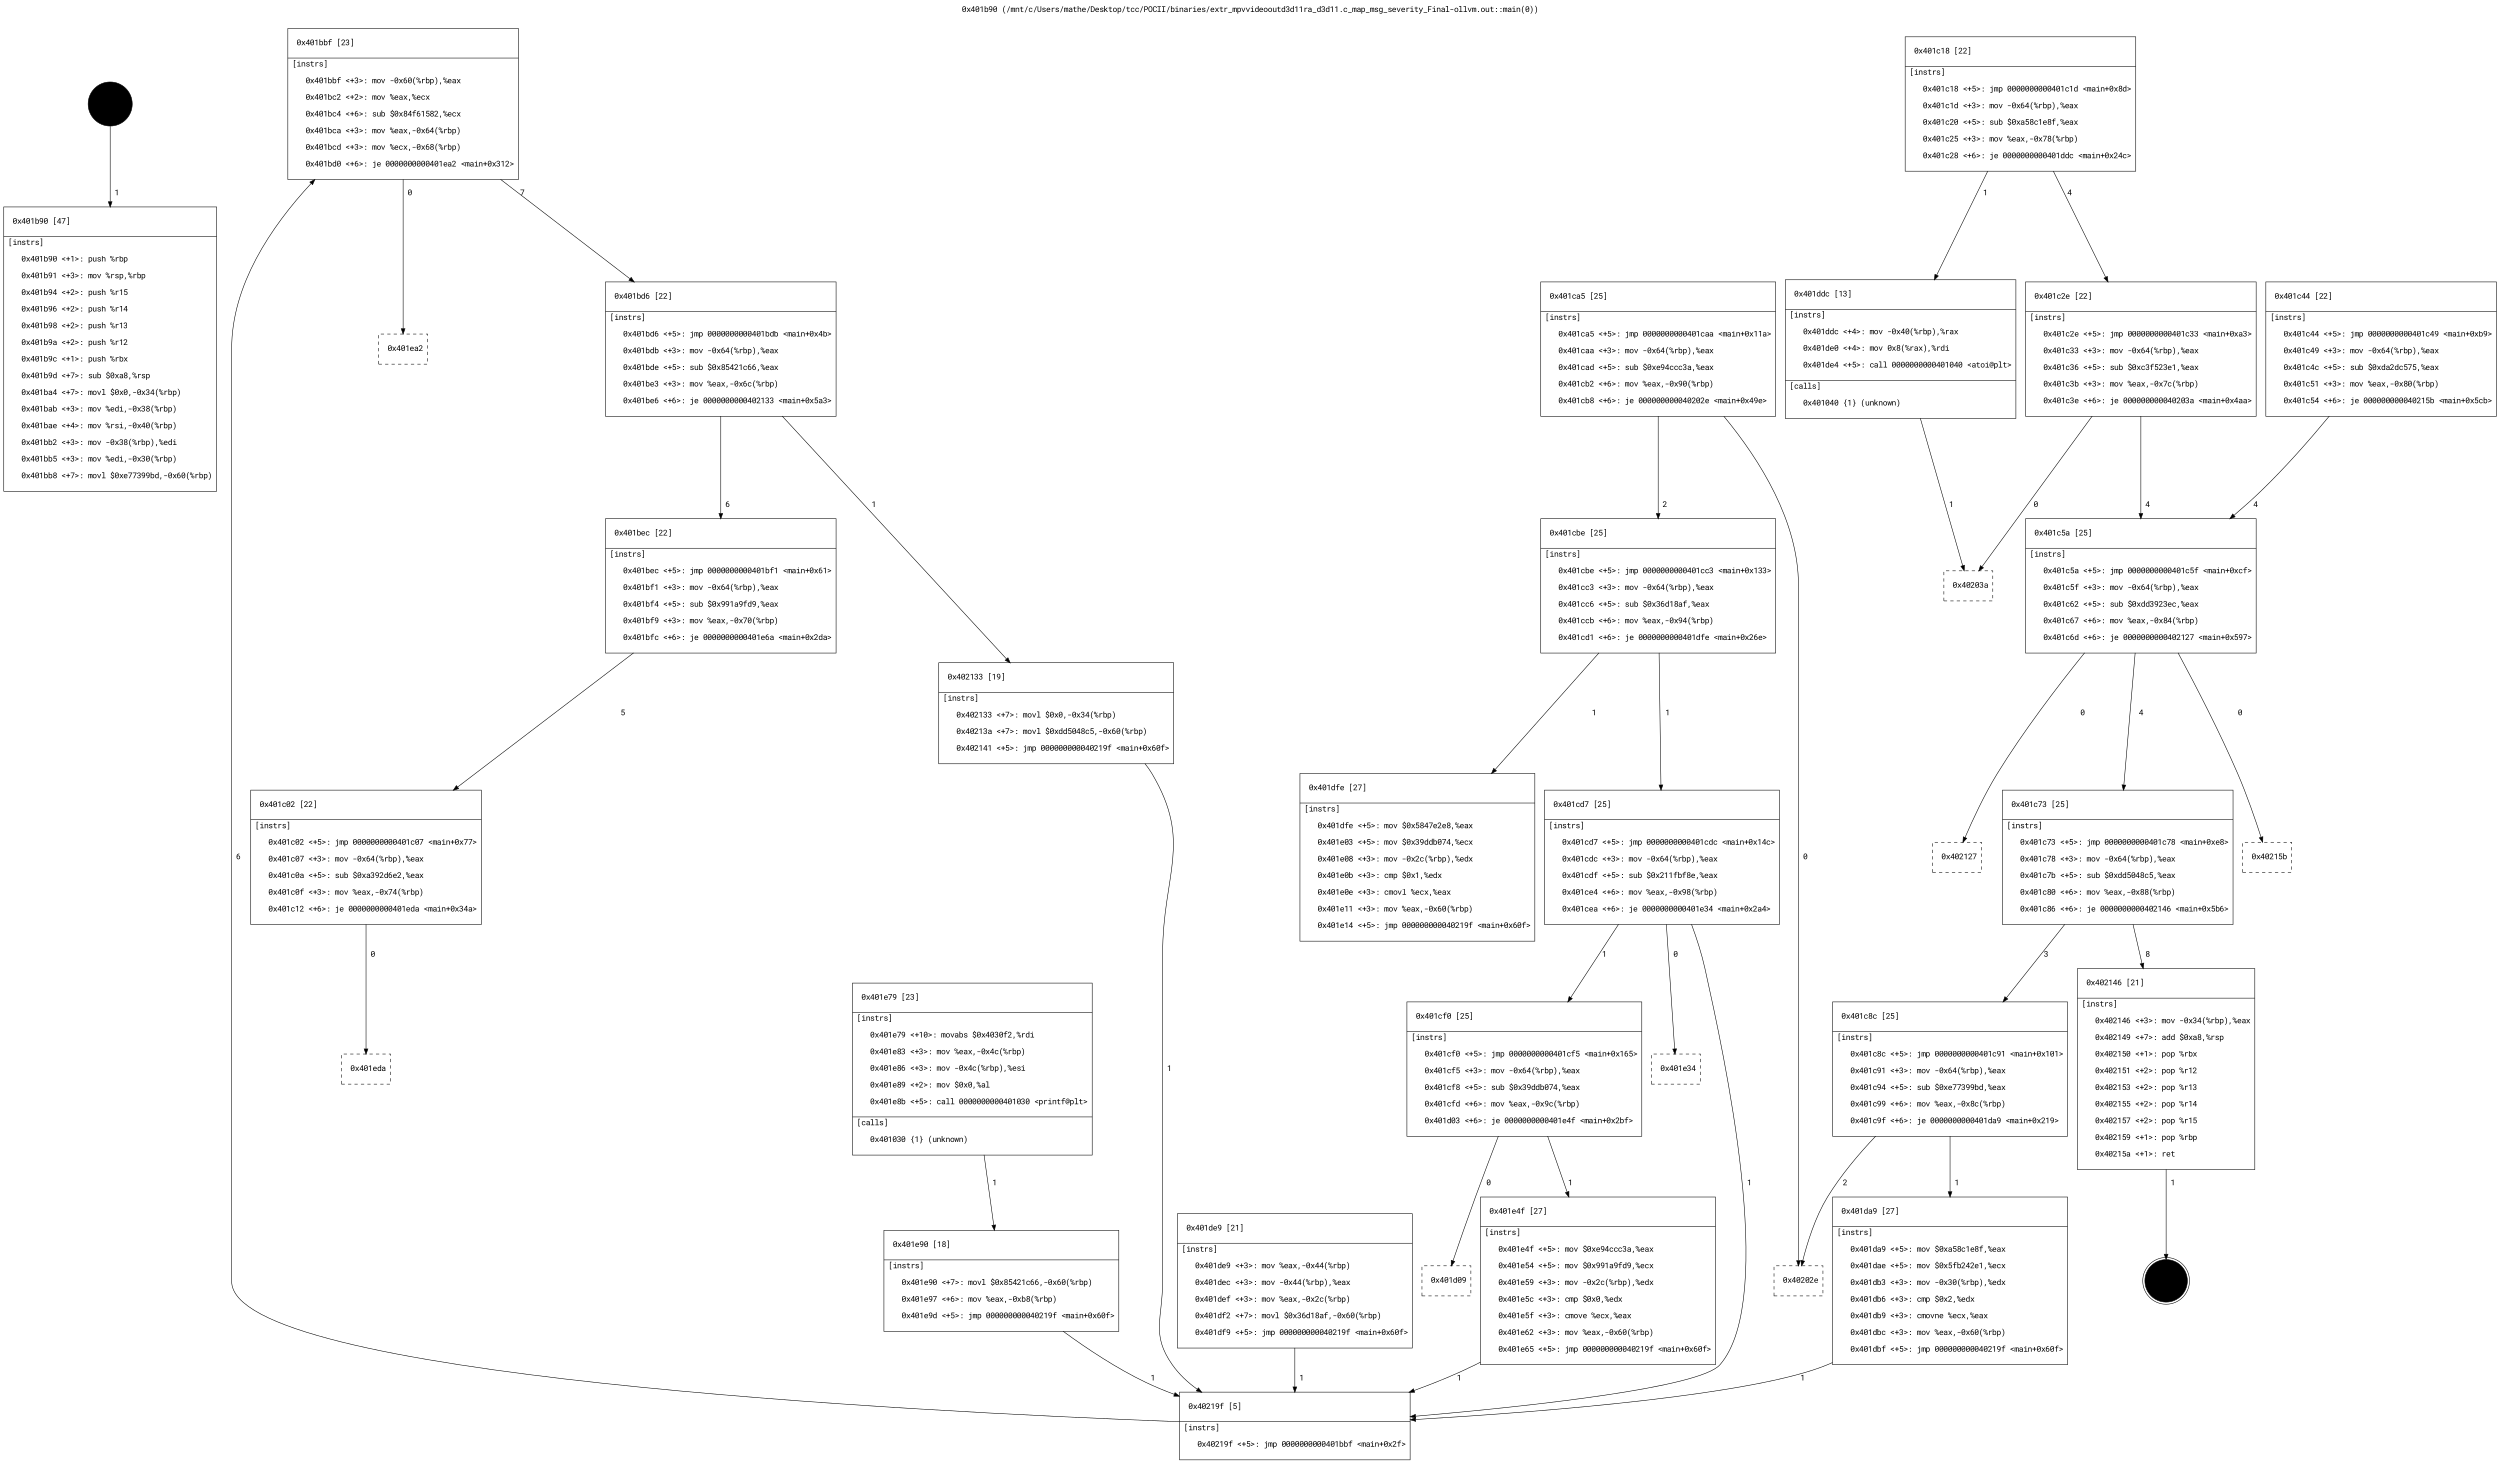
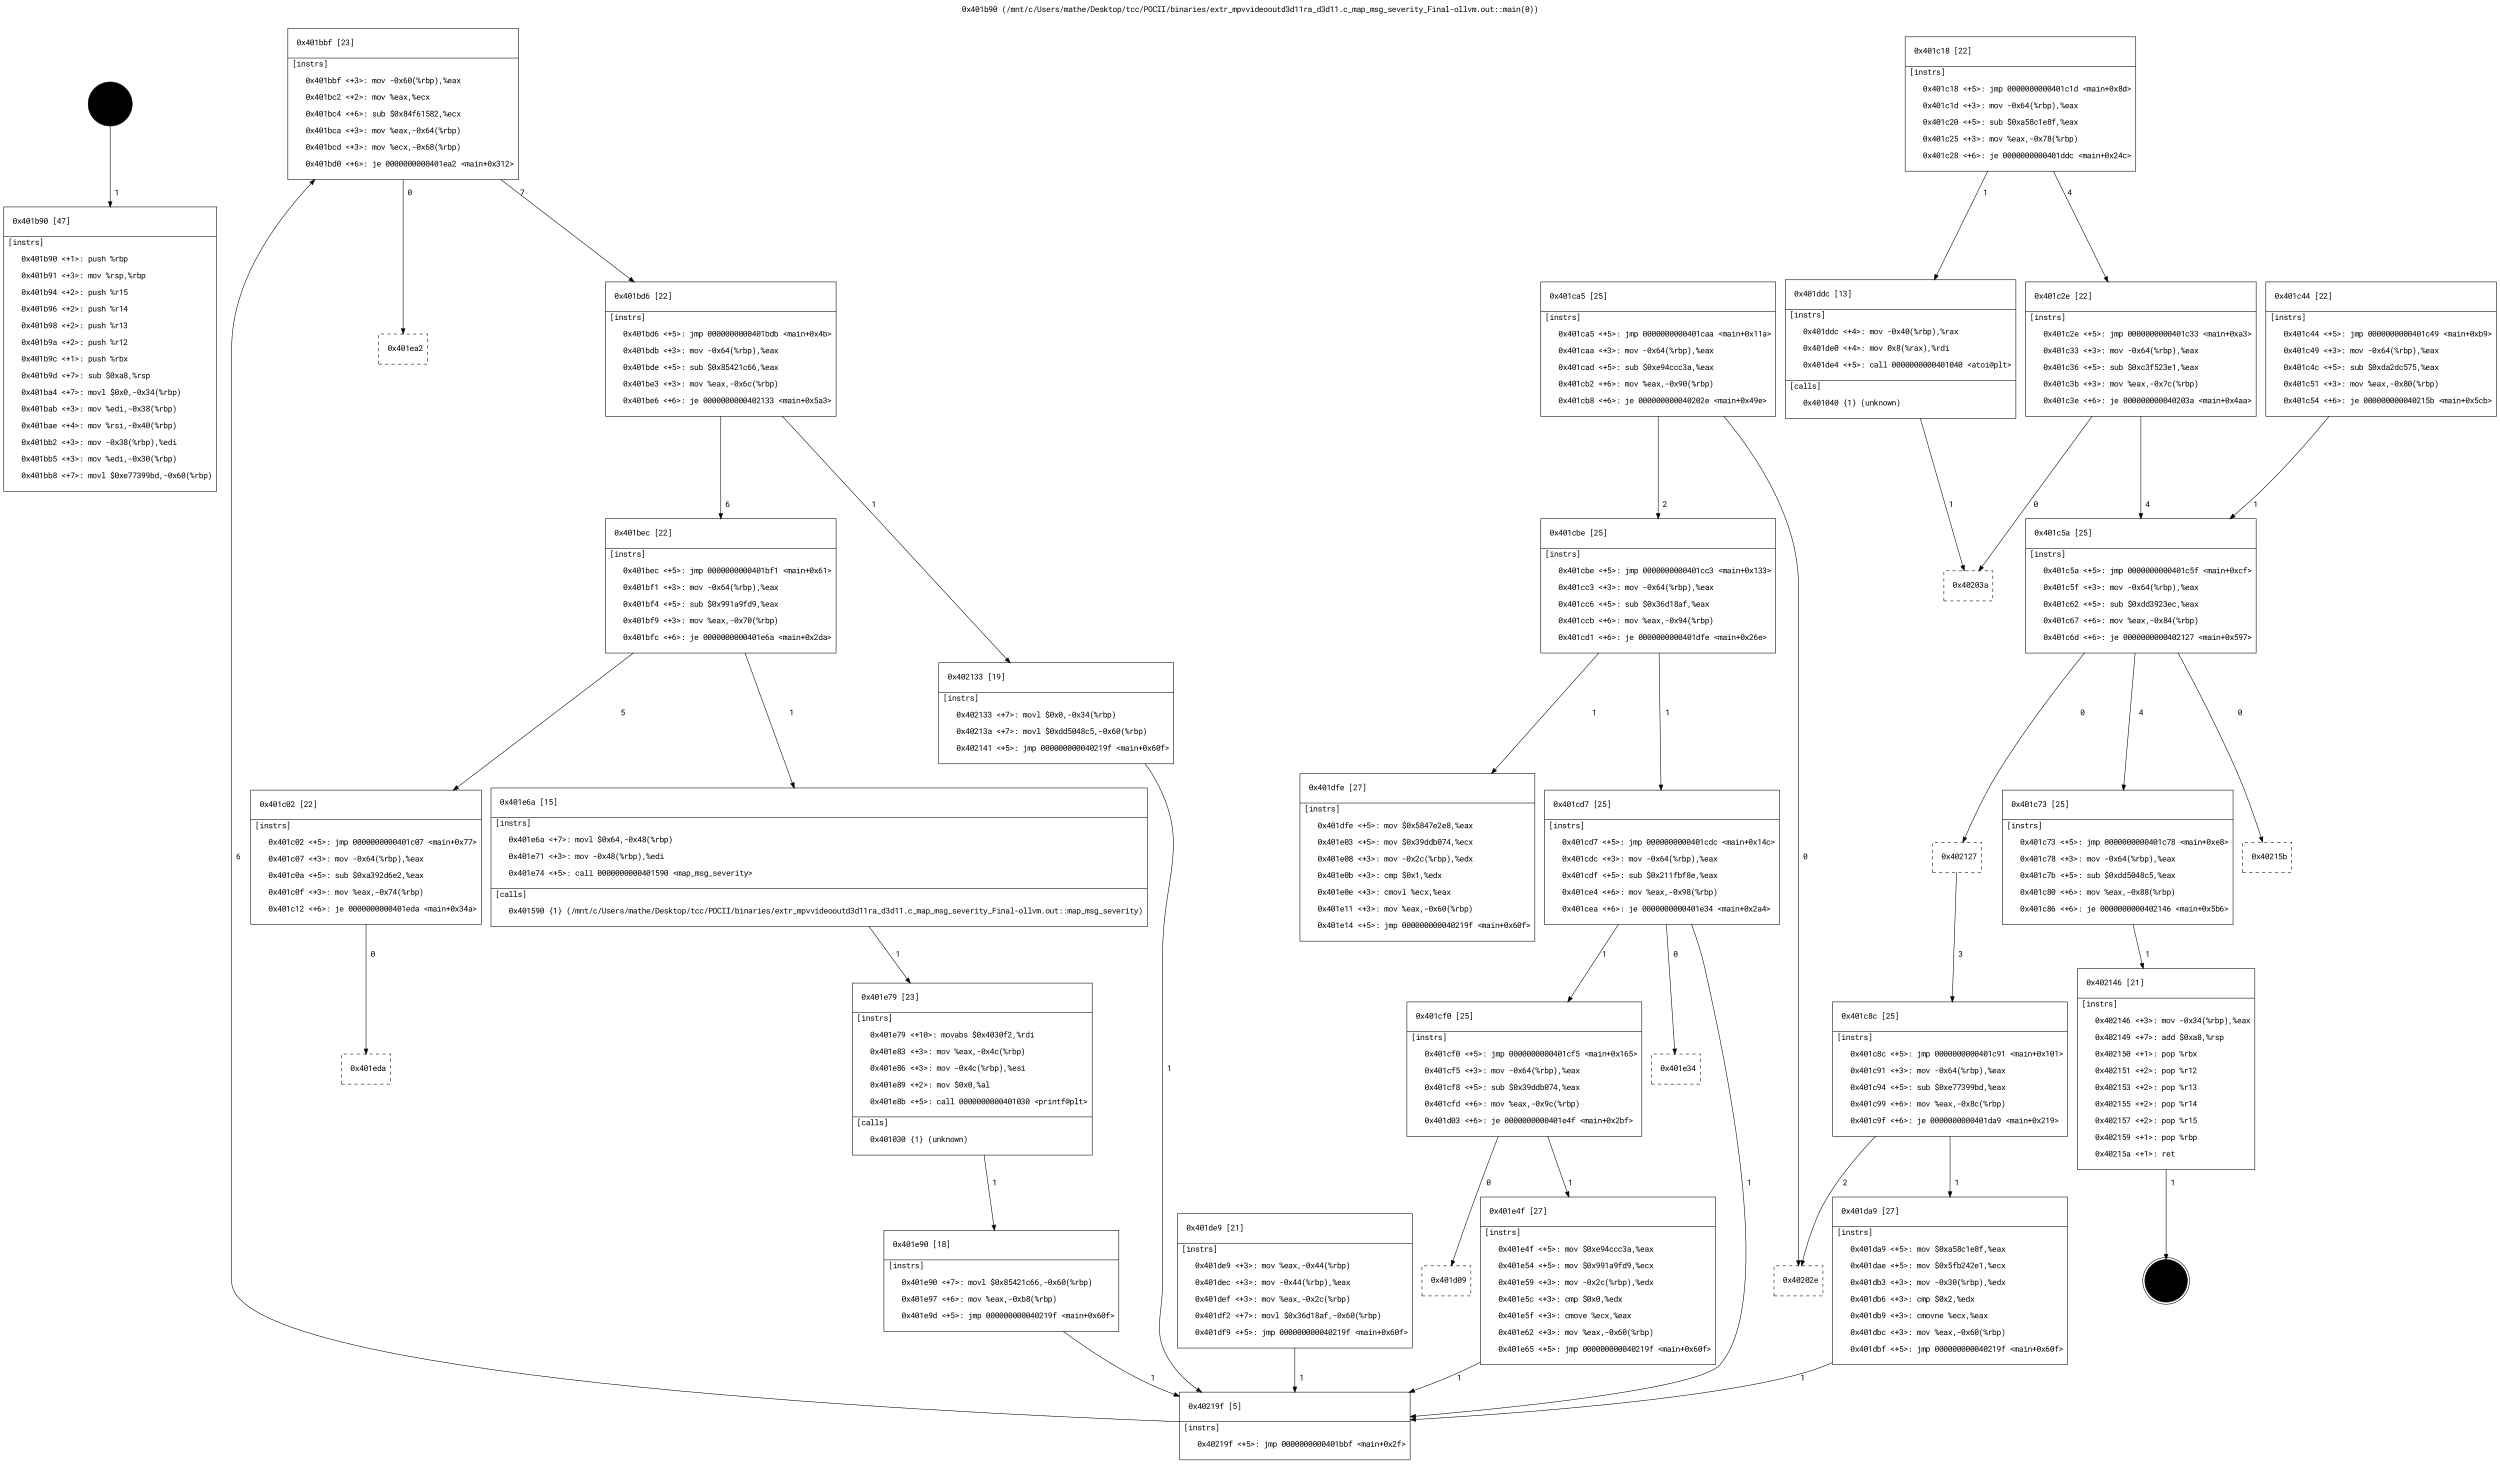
edge "0x401c44 [22]" -> "0x401c5a [25]": label " 4" -> " 1"
node "0x401e6a [15]": added
edge "0x401c73 [25]" -> "0x402146 [21]": label " 8" -> " 1"
edge "0x401c73 [25]" -> "0x401c8c [25]": now "0x402127" -> "0x401c8c [25]"
